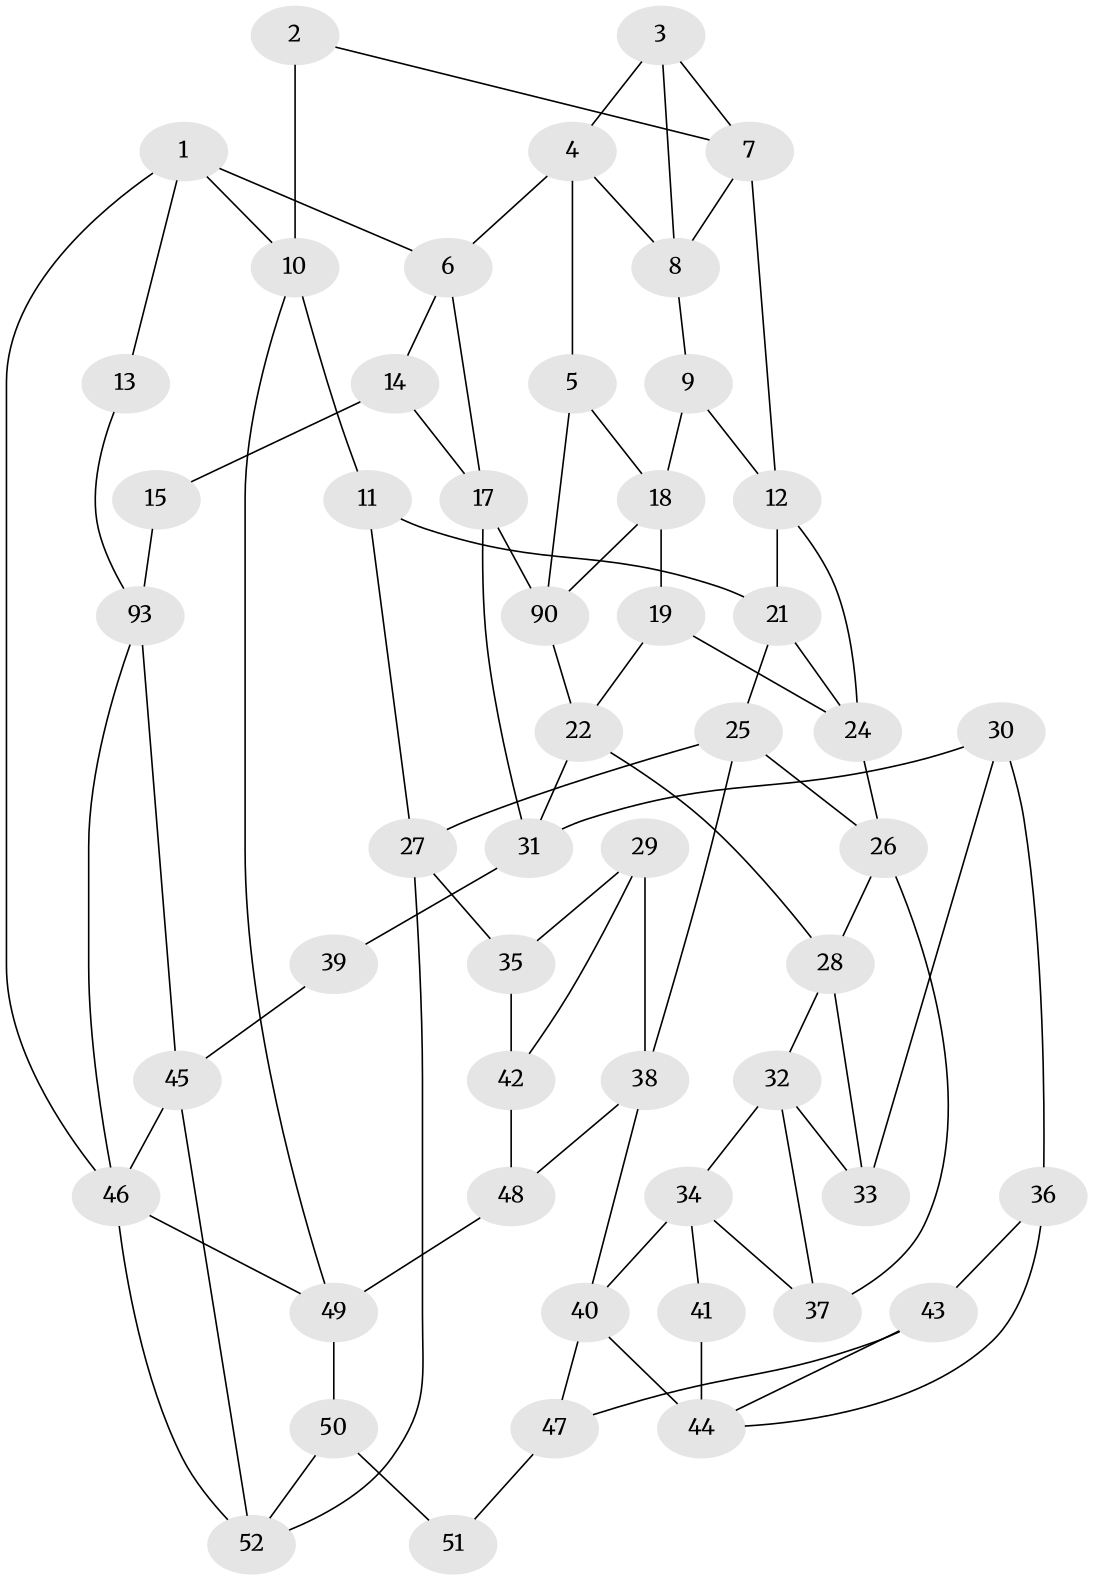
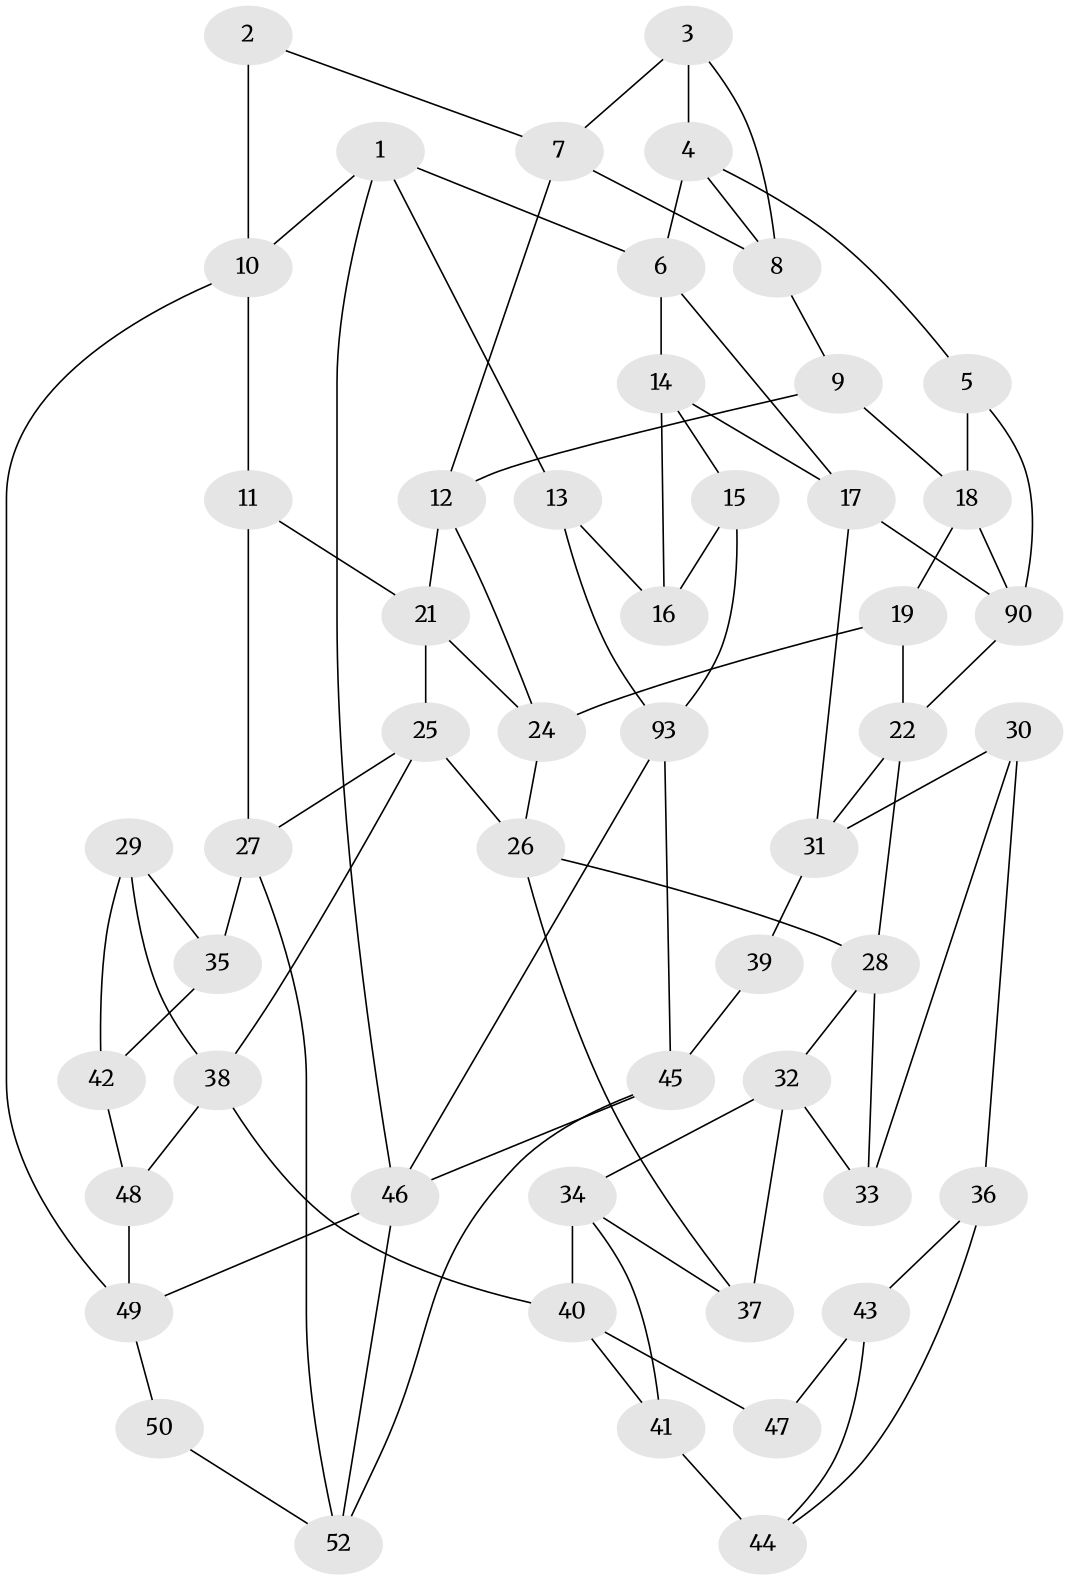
node "16": added
edge "40" -- "44": now "40" -- "41"
node "51": removed
